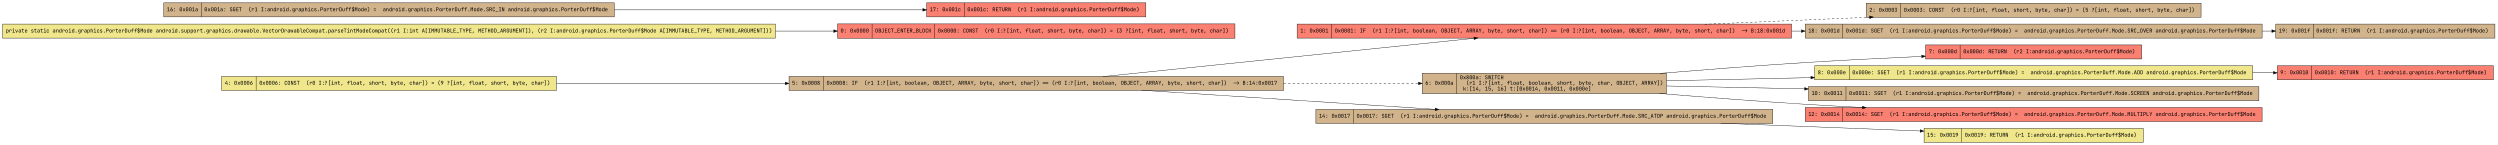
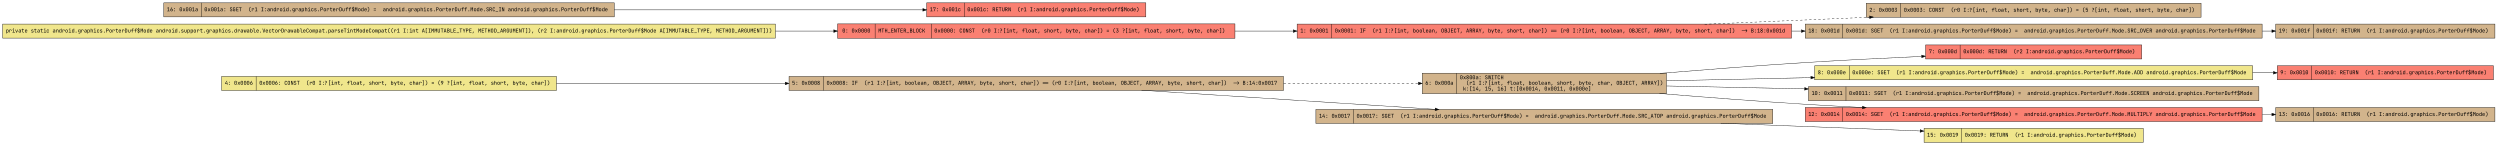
node "0: 0x0000": text "OBJECT_ENTER_BLOCK" -> "MTH_ENTER_BLOCK"
edge "5: 0x0008" -> "1: 0x0001": now "0: 0x0000" -> "1: 0x0001"
node "13: 0x0016": added
